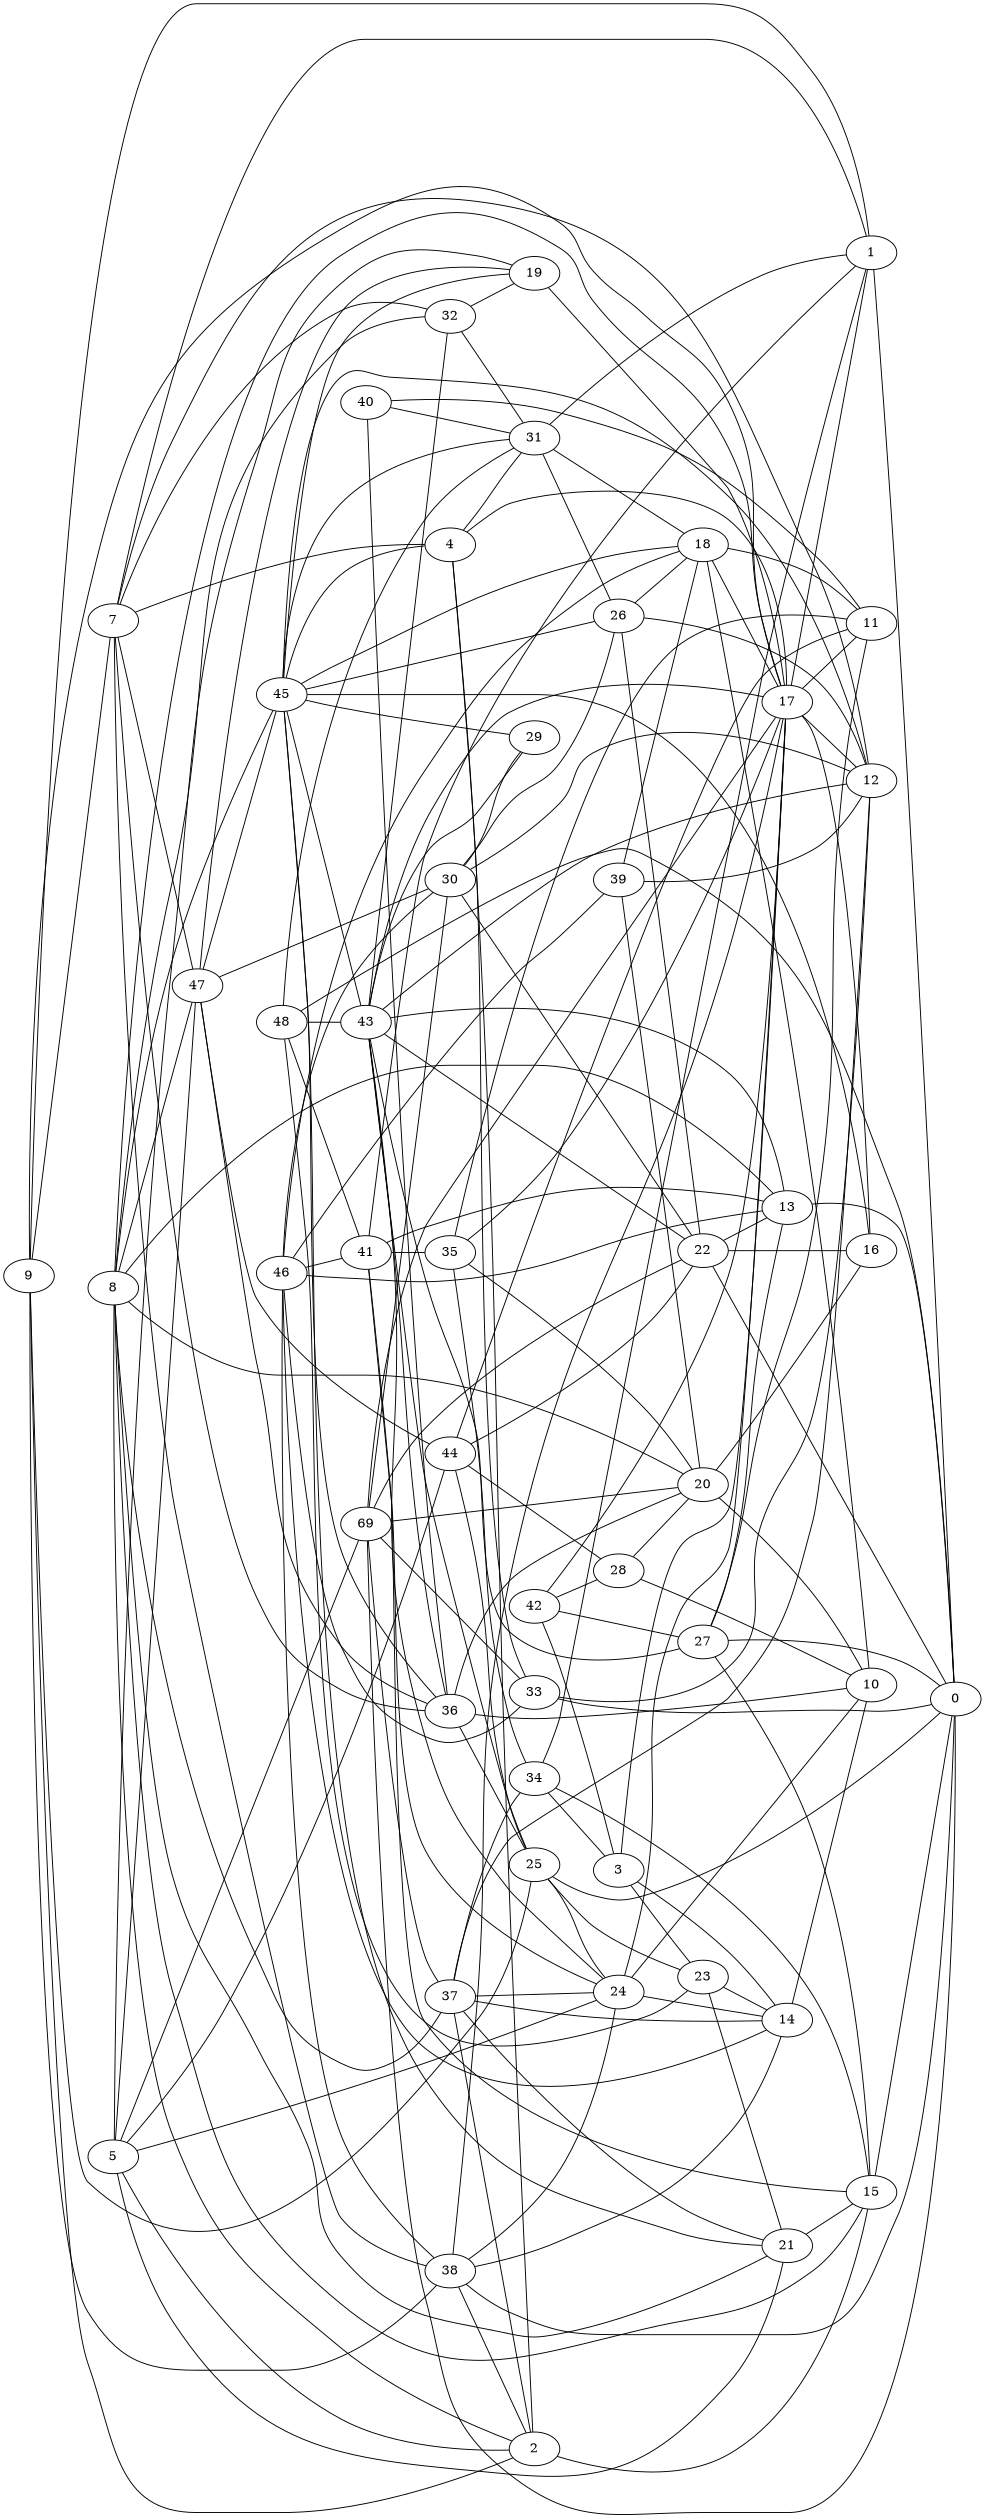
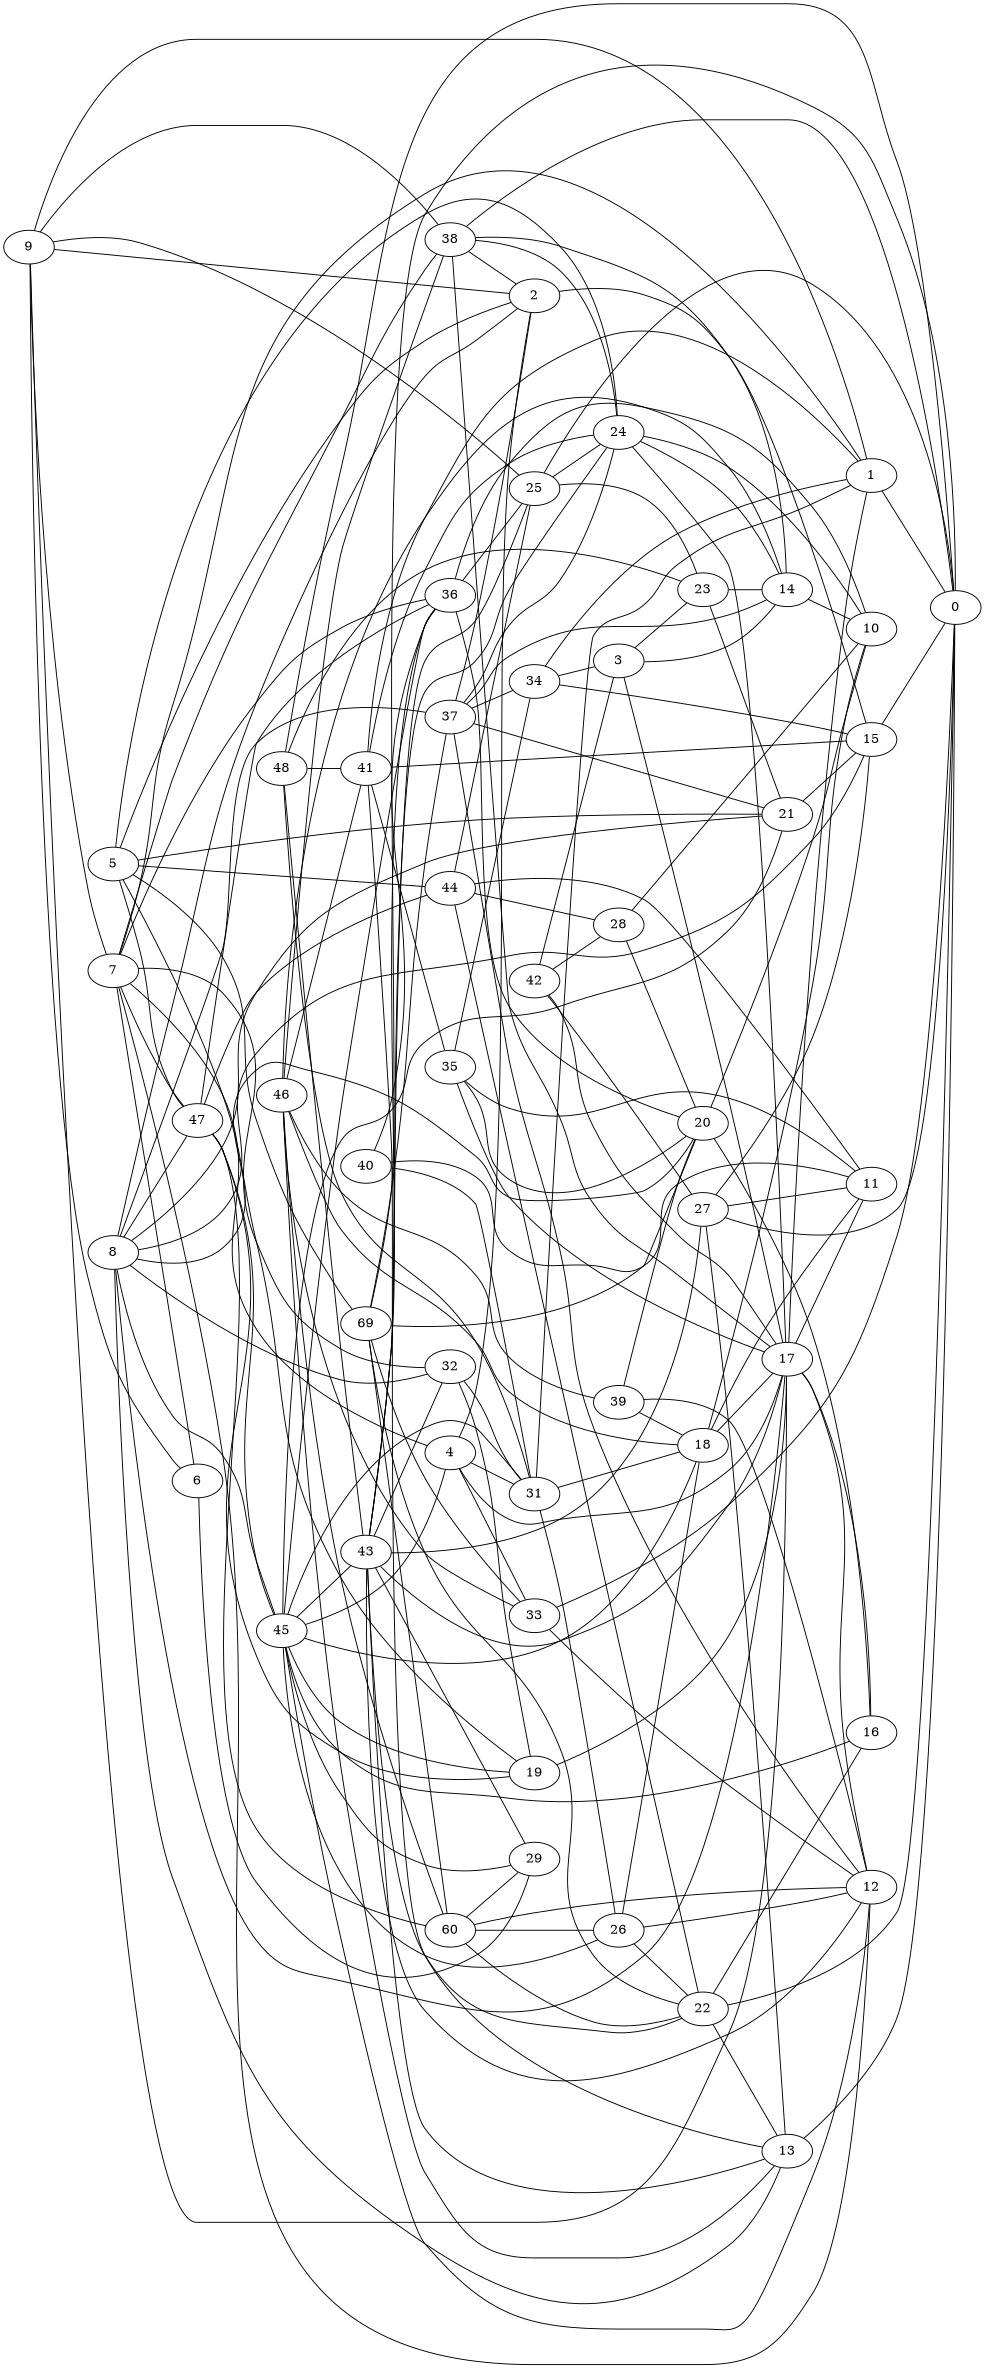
node "30": label "30" -> "60"
edge "17" -- "69": removed
node "6": added
